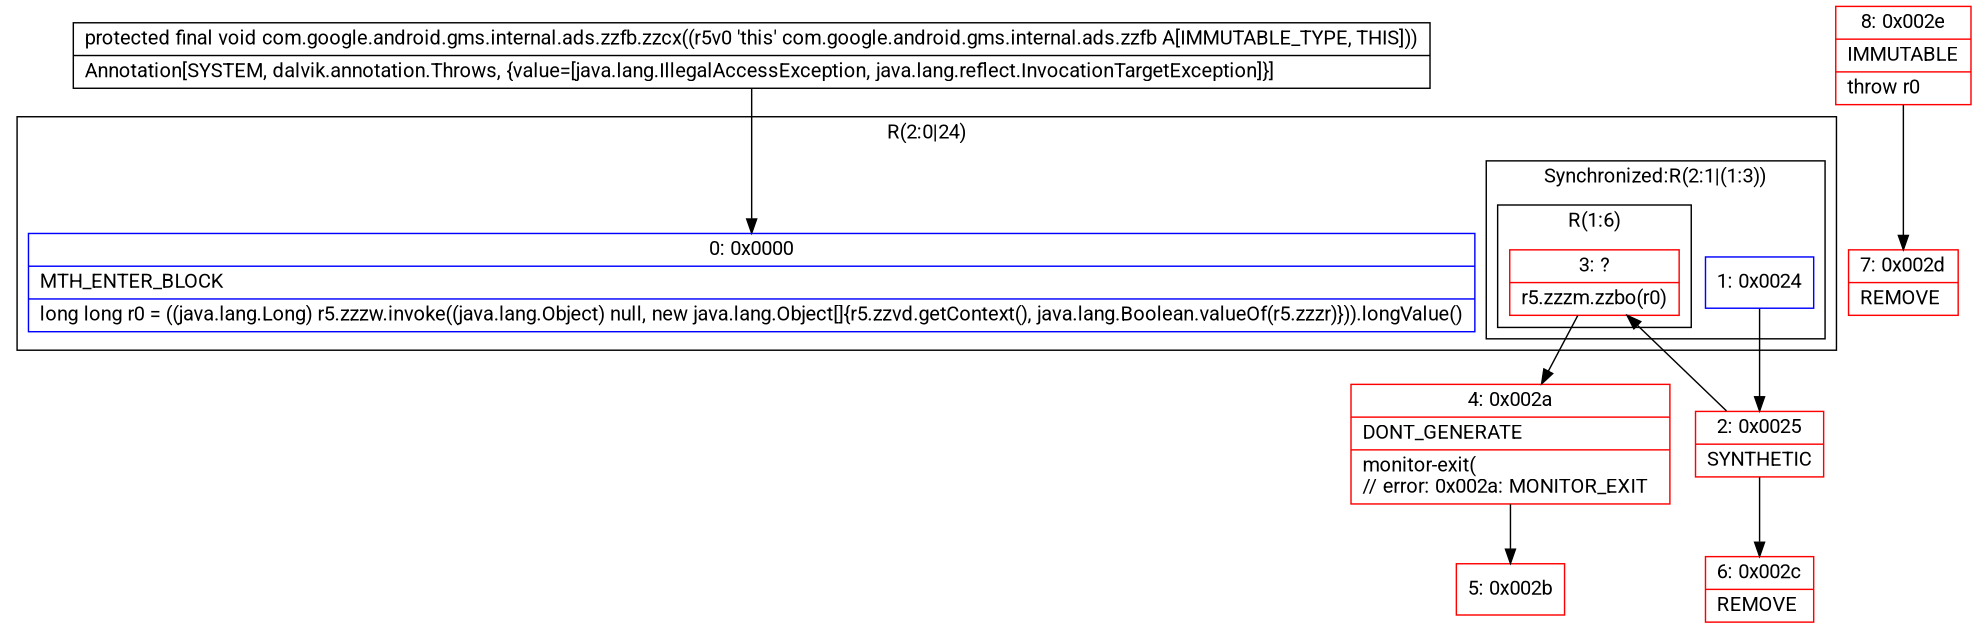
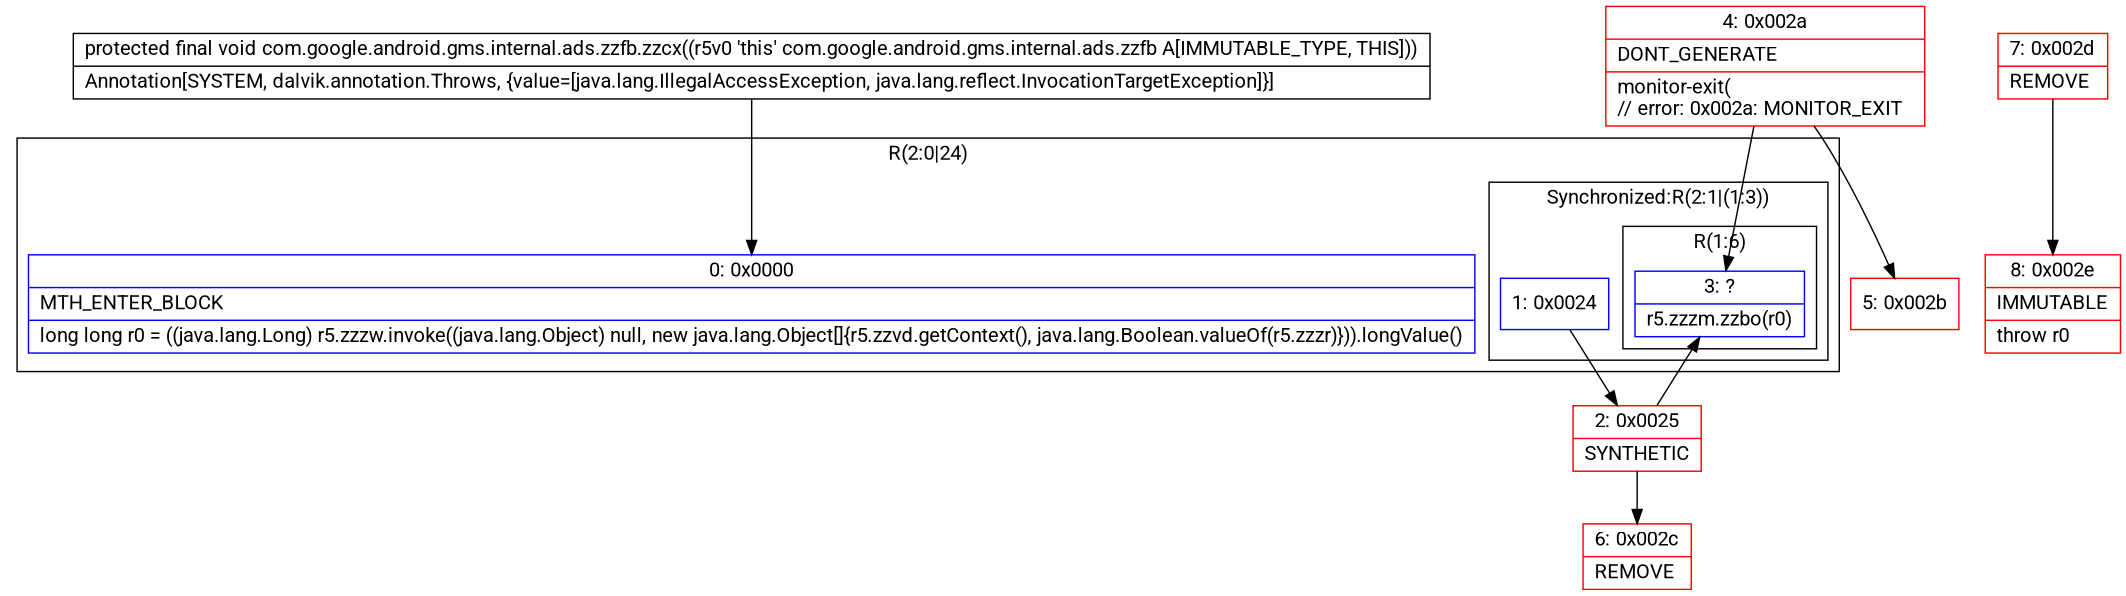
edge "8: 0x002e" -> "7: 0x002d": reversed
node "3: ?": color red -> blue
edge "3: ?" -> "4: 0x002a": reversed
